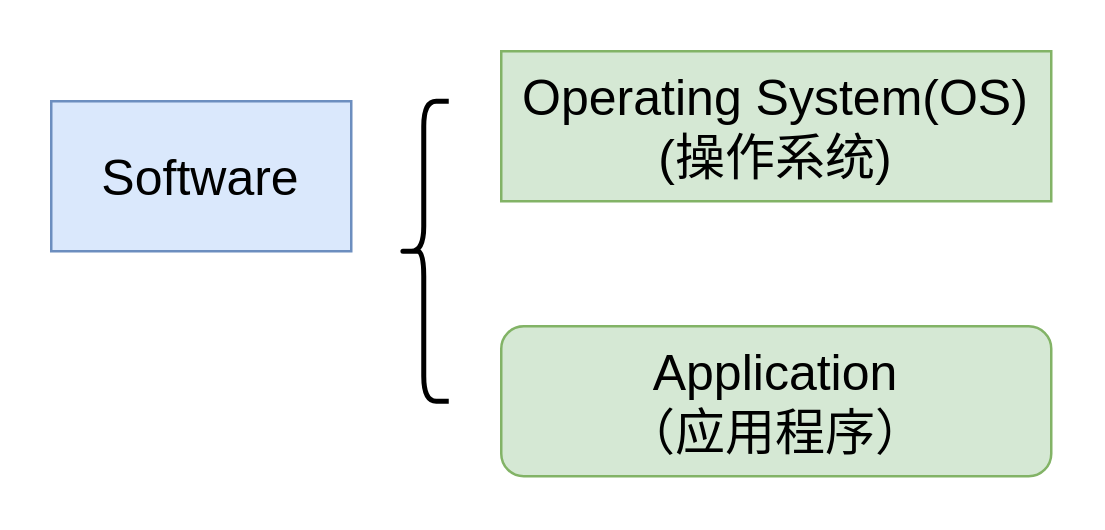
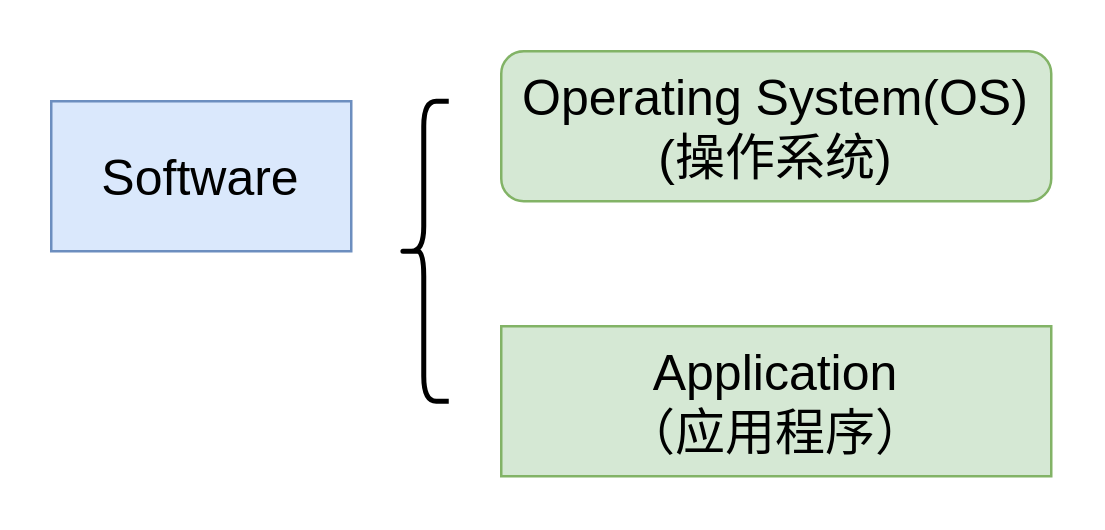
node "Operating System(OS) (操作系统)": shape rectangle -> rounded rectangle
node "Application （应用程序）": shape rounded rectangle -> rectangle
